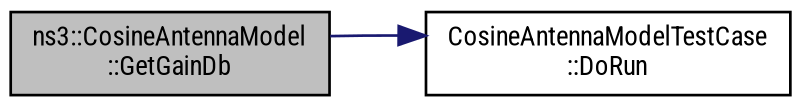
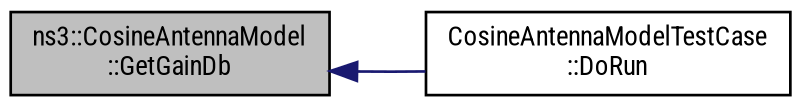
edge "ns3::CosineAntennaModel ::GetGainDb" -> "CosineAntennaModelTestCase ::DoRun": reversed
